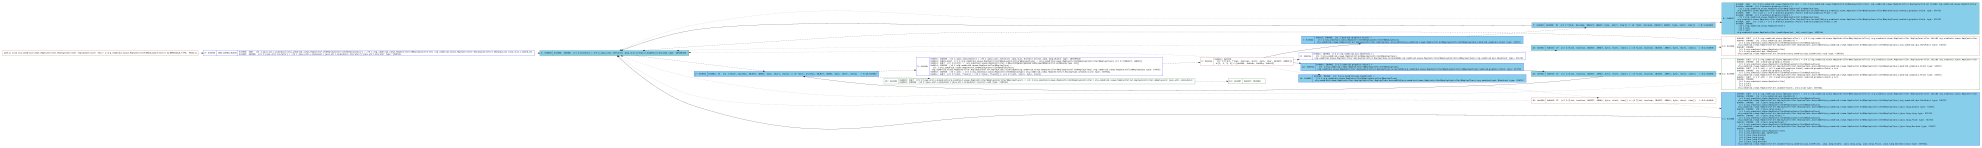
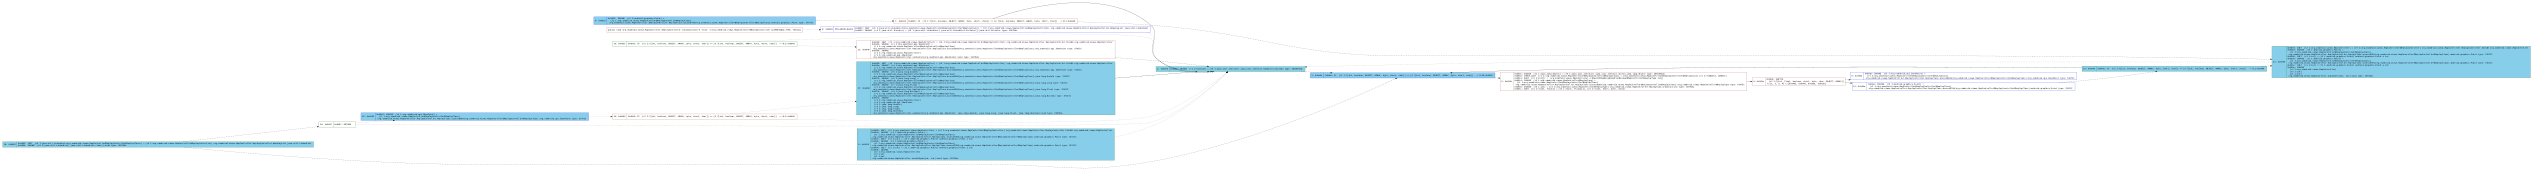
edge "7: 0x0026" -> "8: 0x0028": now "7: 0x0026" -> "14: 0x0050"
node "7: 0x0026": fillcolor skyblue -> white
node "10: 0x003e": fillcolor skyblue -> white
edge "4: 0x001e" -> "6: 0x0022": removed
edge "9: 0x003a" -> "10: 0x003e": removed
edge "4: 0x001e" -> "1: 0x0006": now "19: 0x0087" -> "1: 0x0006"
node "0: 0x0000": text "SGET_ENTER_BLOCK" -> "MTH_ENTER_BLOCK"
edge "3: 0x000c" -> "4: 0x001e": style dashed -> solid
node "3: 0x000c": color blue -> brown
node "12: 0x004a": fillcolor skyblue -> white
edge "4: 0x001e" -> "15: 0x0062": now "19: 0x0087" -> "15: 0x0062"
edge "12: 0x004a" -> "13: 0x004e": style solid -> dashed
node "14: 0x0050": fillcolor white -> skyblue
edge "2: 0x000a" -> "18: 0x0082": reversed
node "18: 0x0082": fillcolor white -> skyblue
node "17: 0x0068": color blue -> darkgreen
